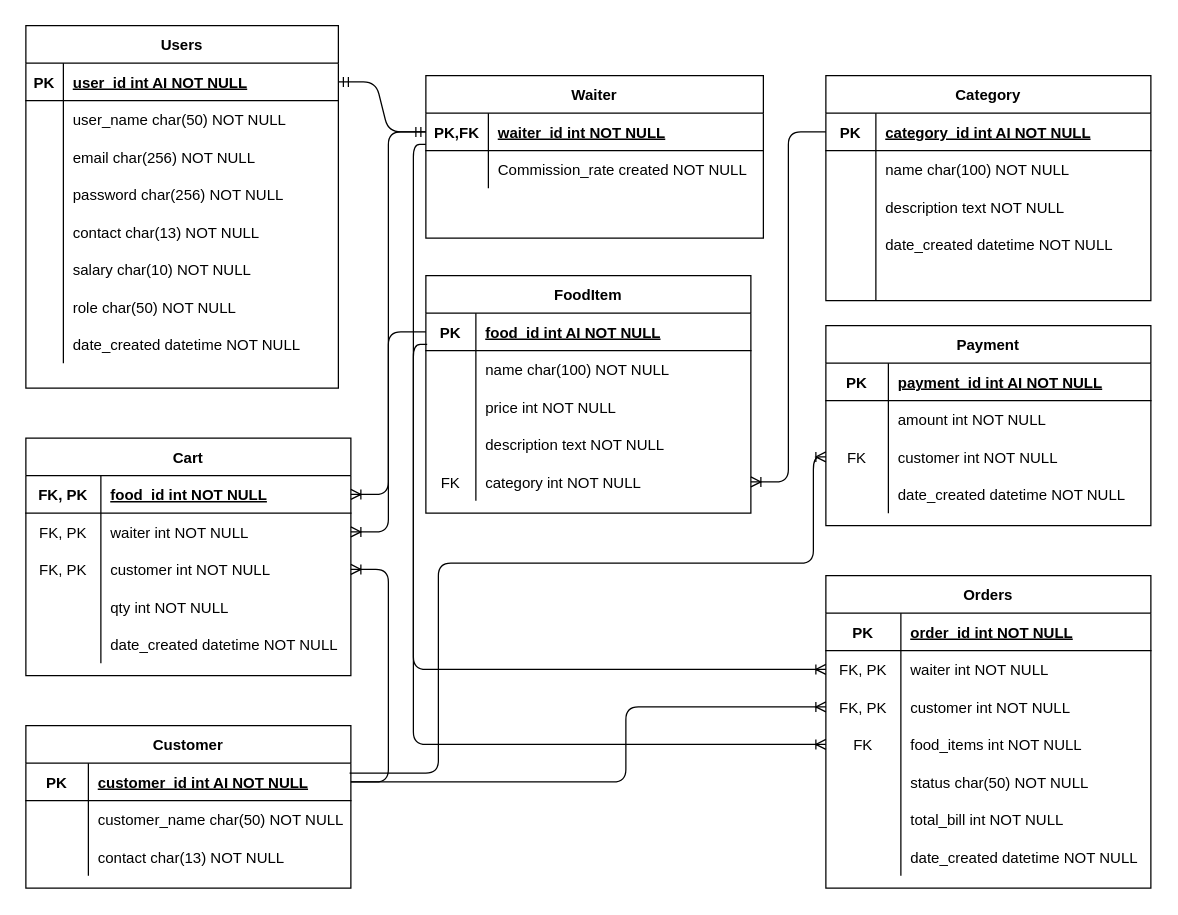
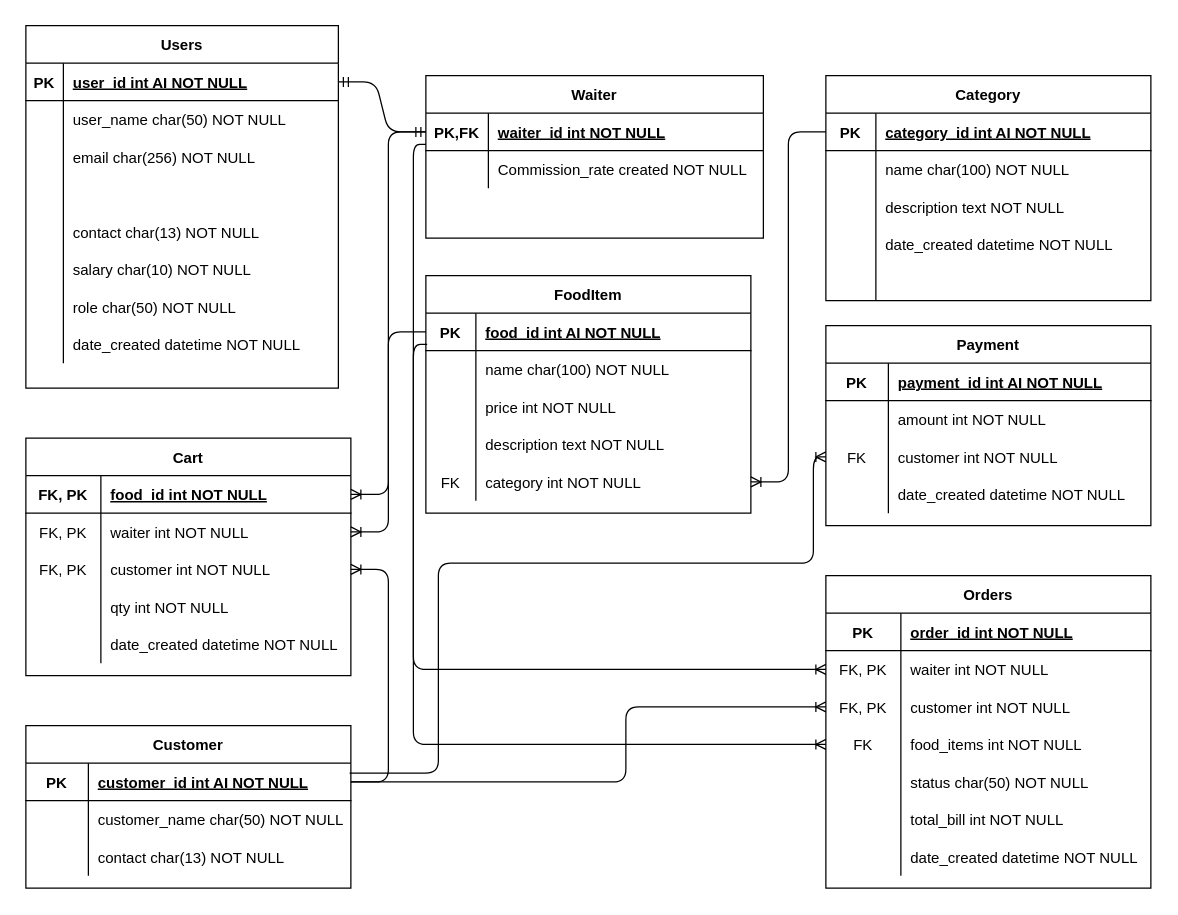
node "password char(256) NOT NULL": removed
